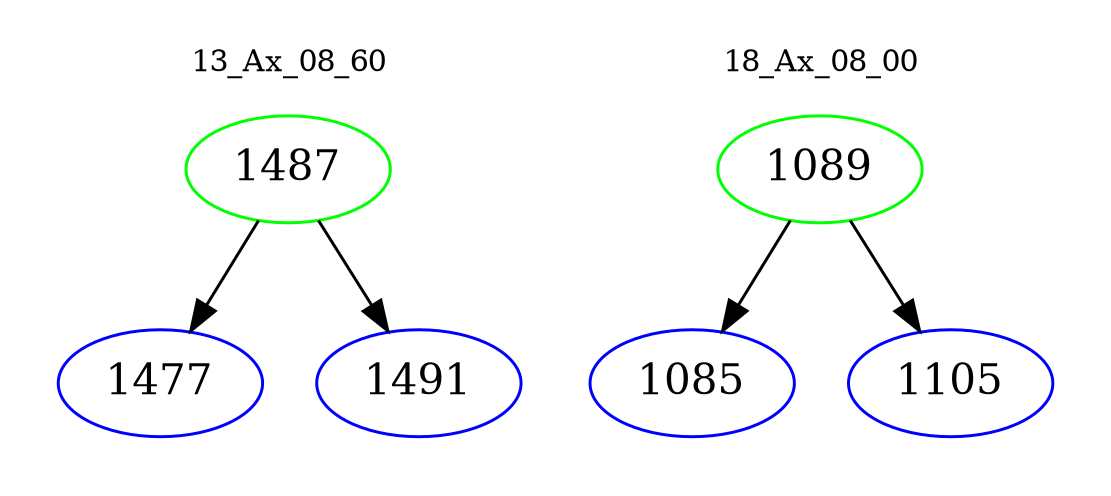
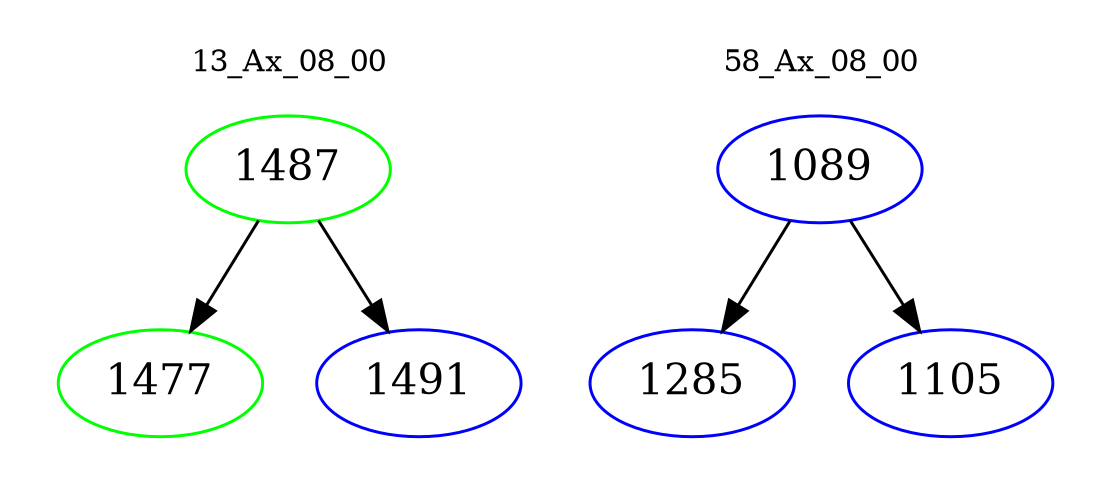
cluster "13_Ax_08_60": label "13_Ax_08_60" -> "13_Ax_08_00"
cluster "18_Ax_08_00": label "18_Ax_08_00" -> "58_Ax_08_00"
node "1089": color green -> blue
node "1477": color blue -> green
node "1085": label "1085" -> "1285"
